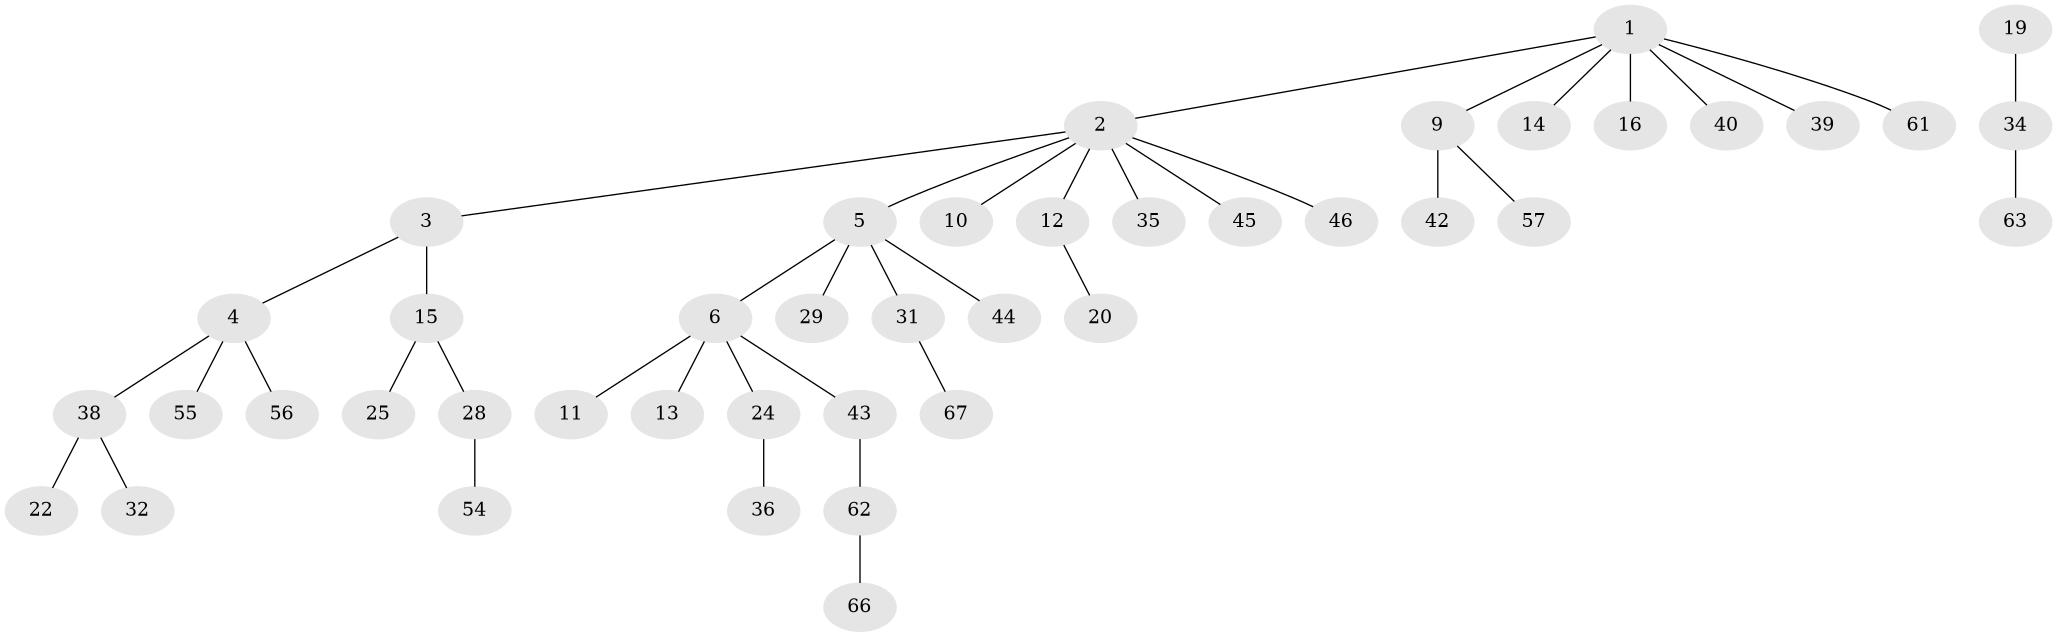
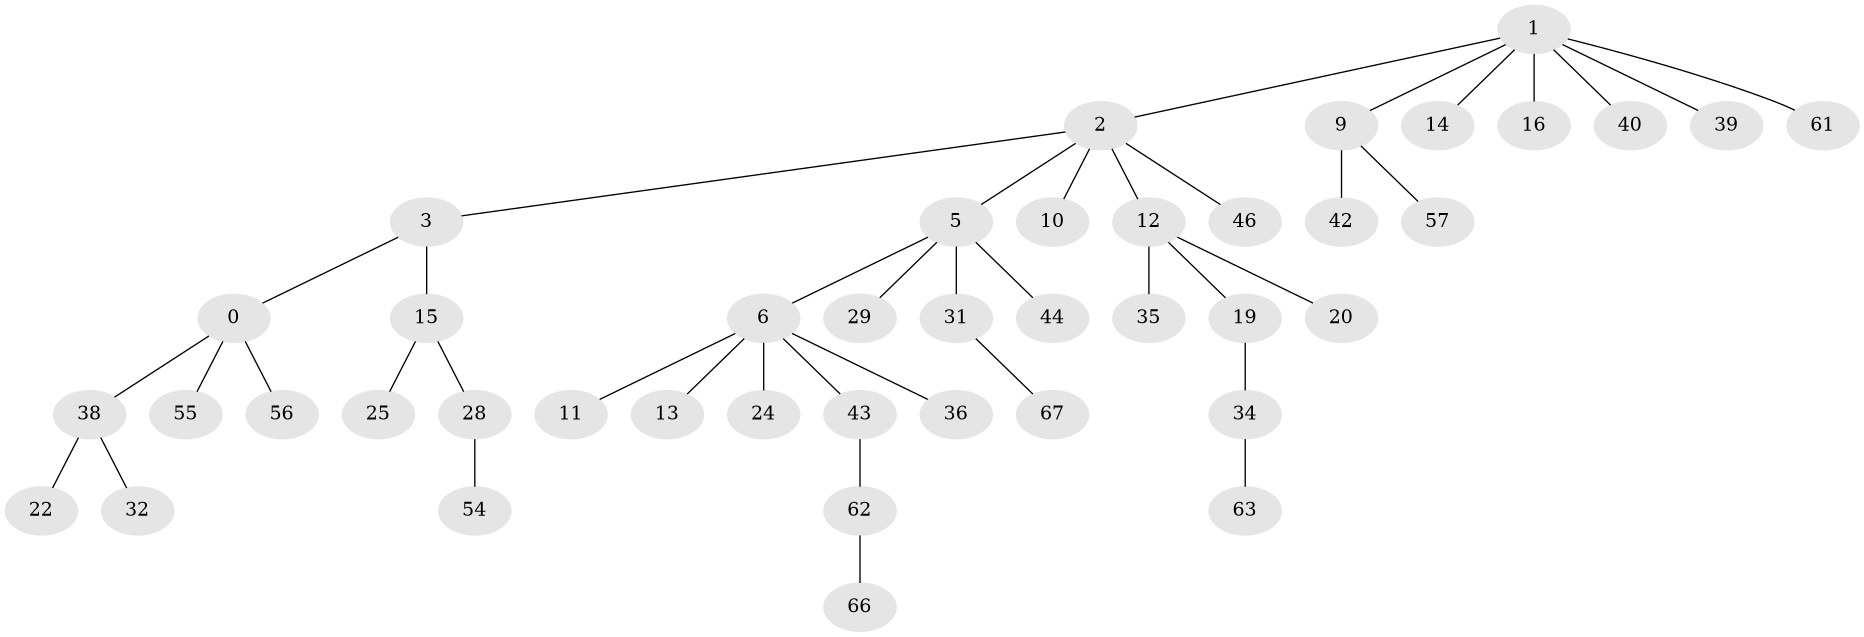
edge "2" -- "35": now "12" -- "35"
node "45": removed
edge "12" -- "19": added
node "4": label "4" -> "0"
edge "24" -- "36": now "6" -- "36"
